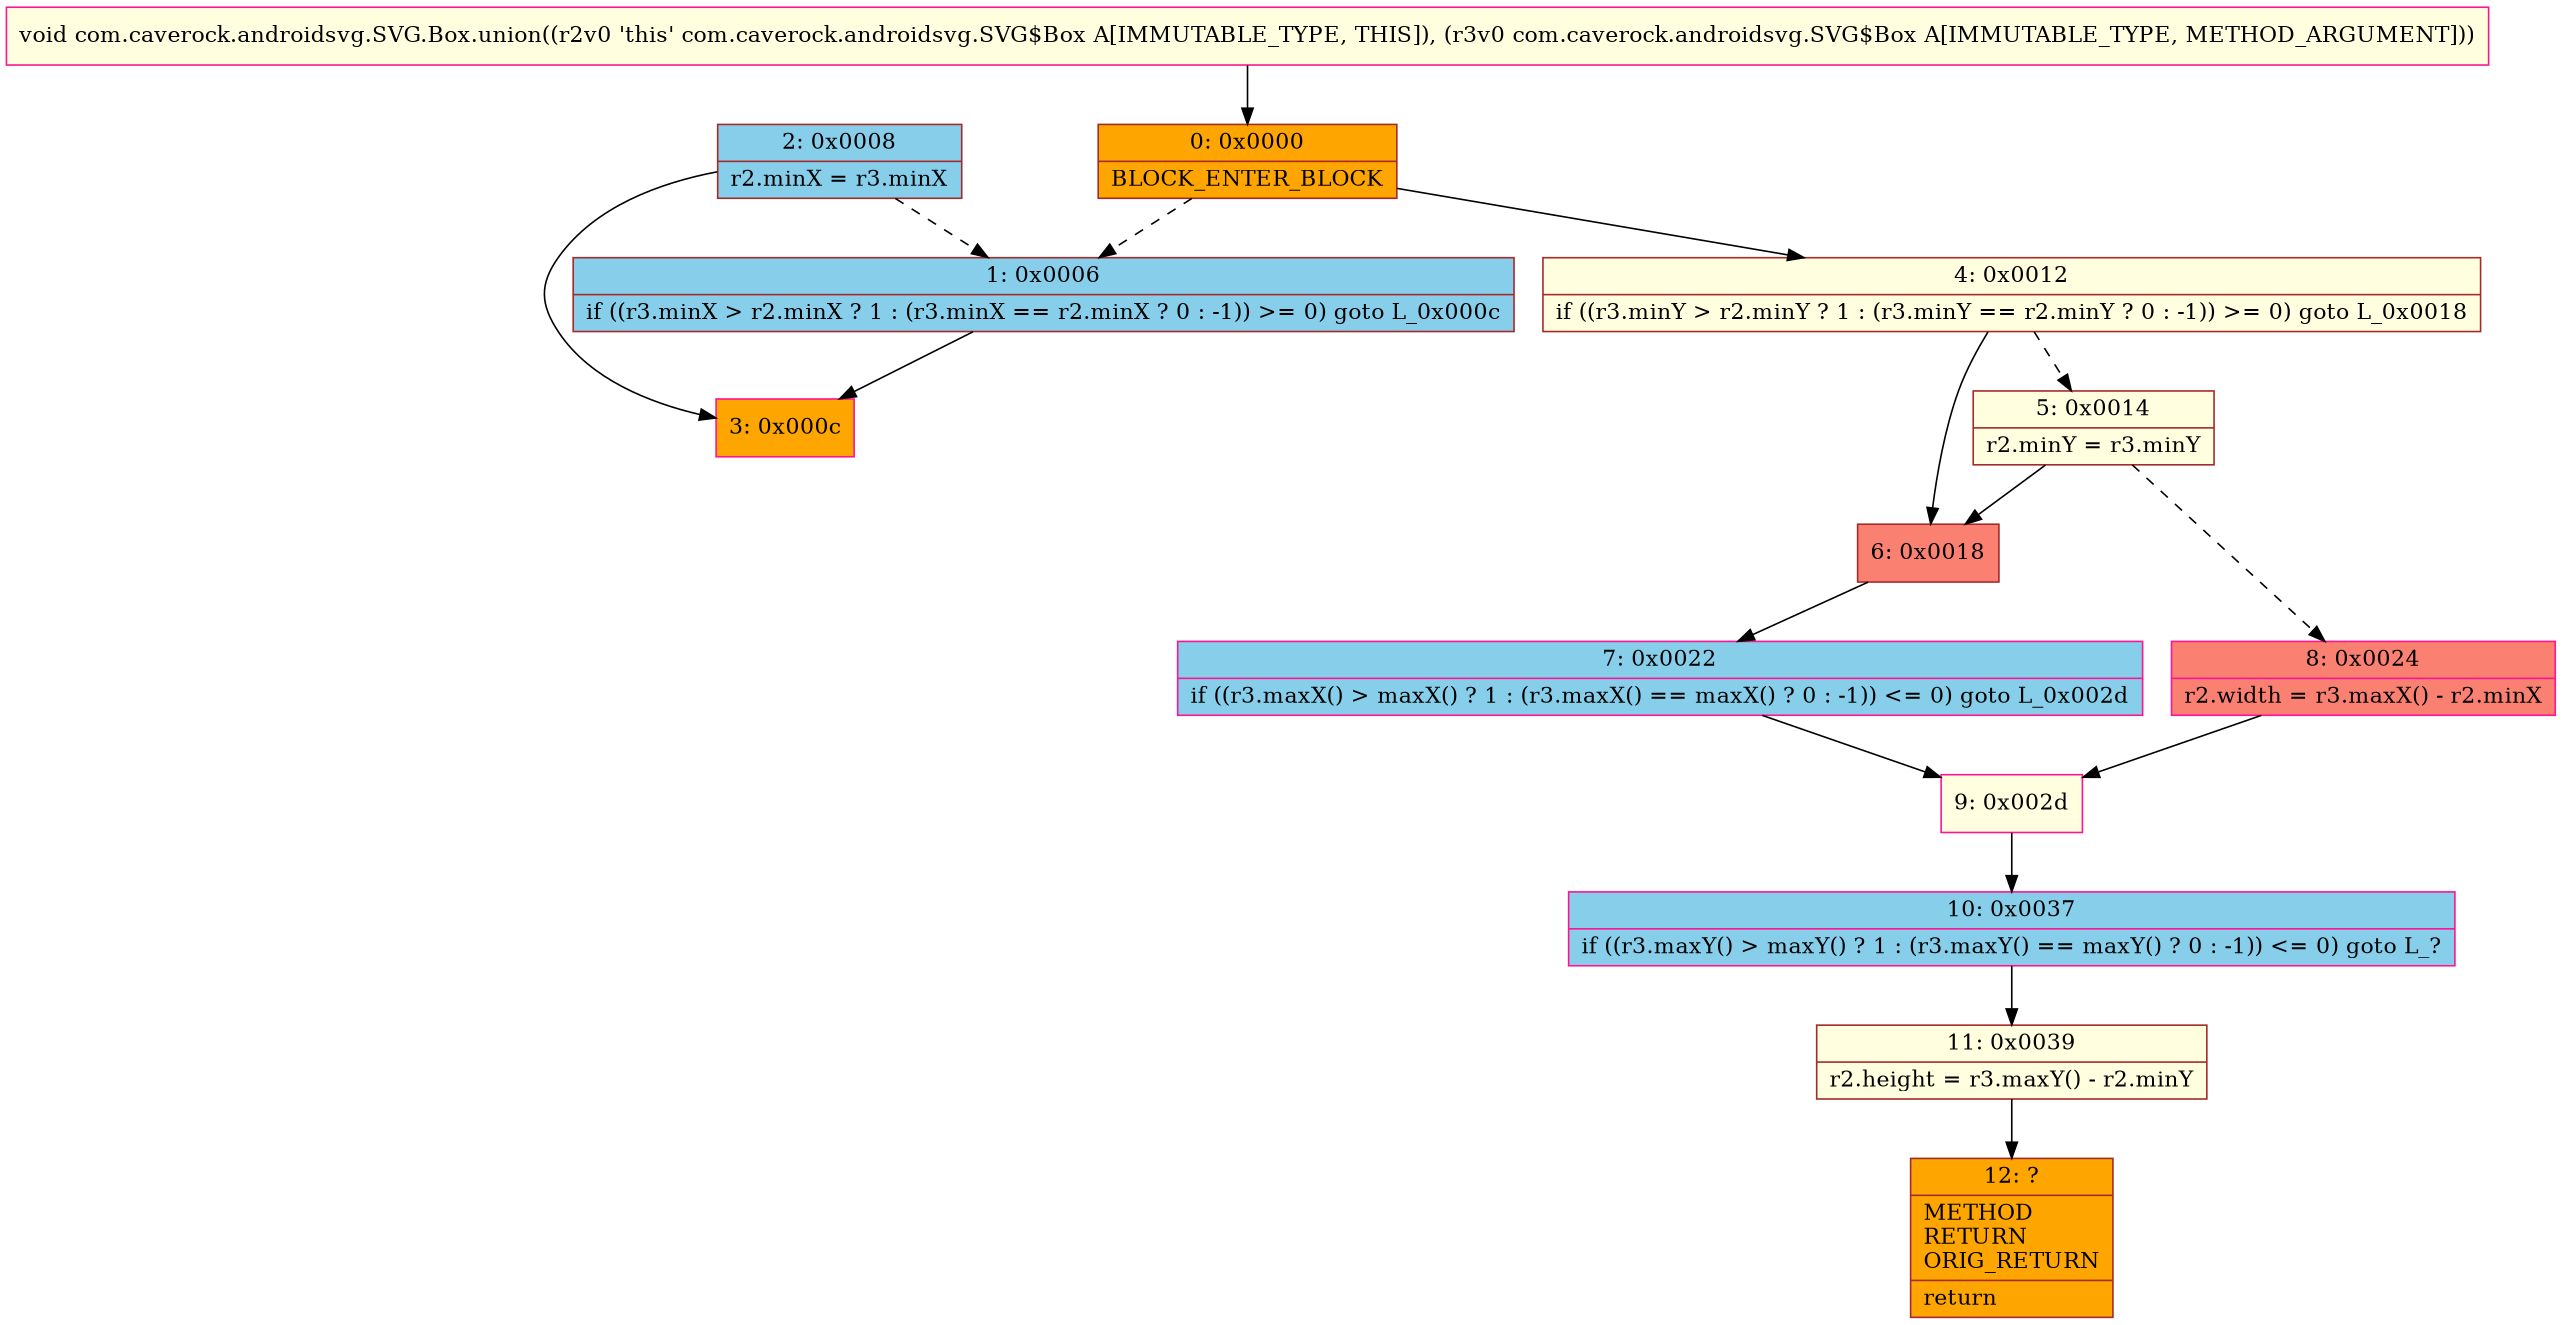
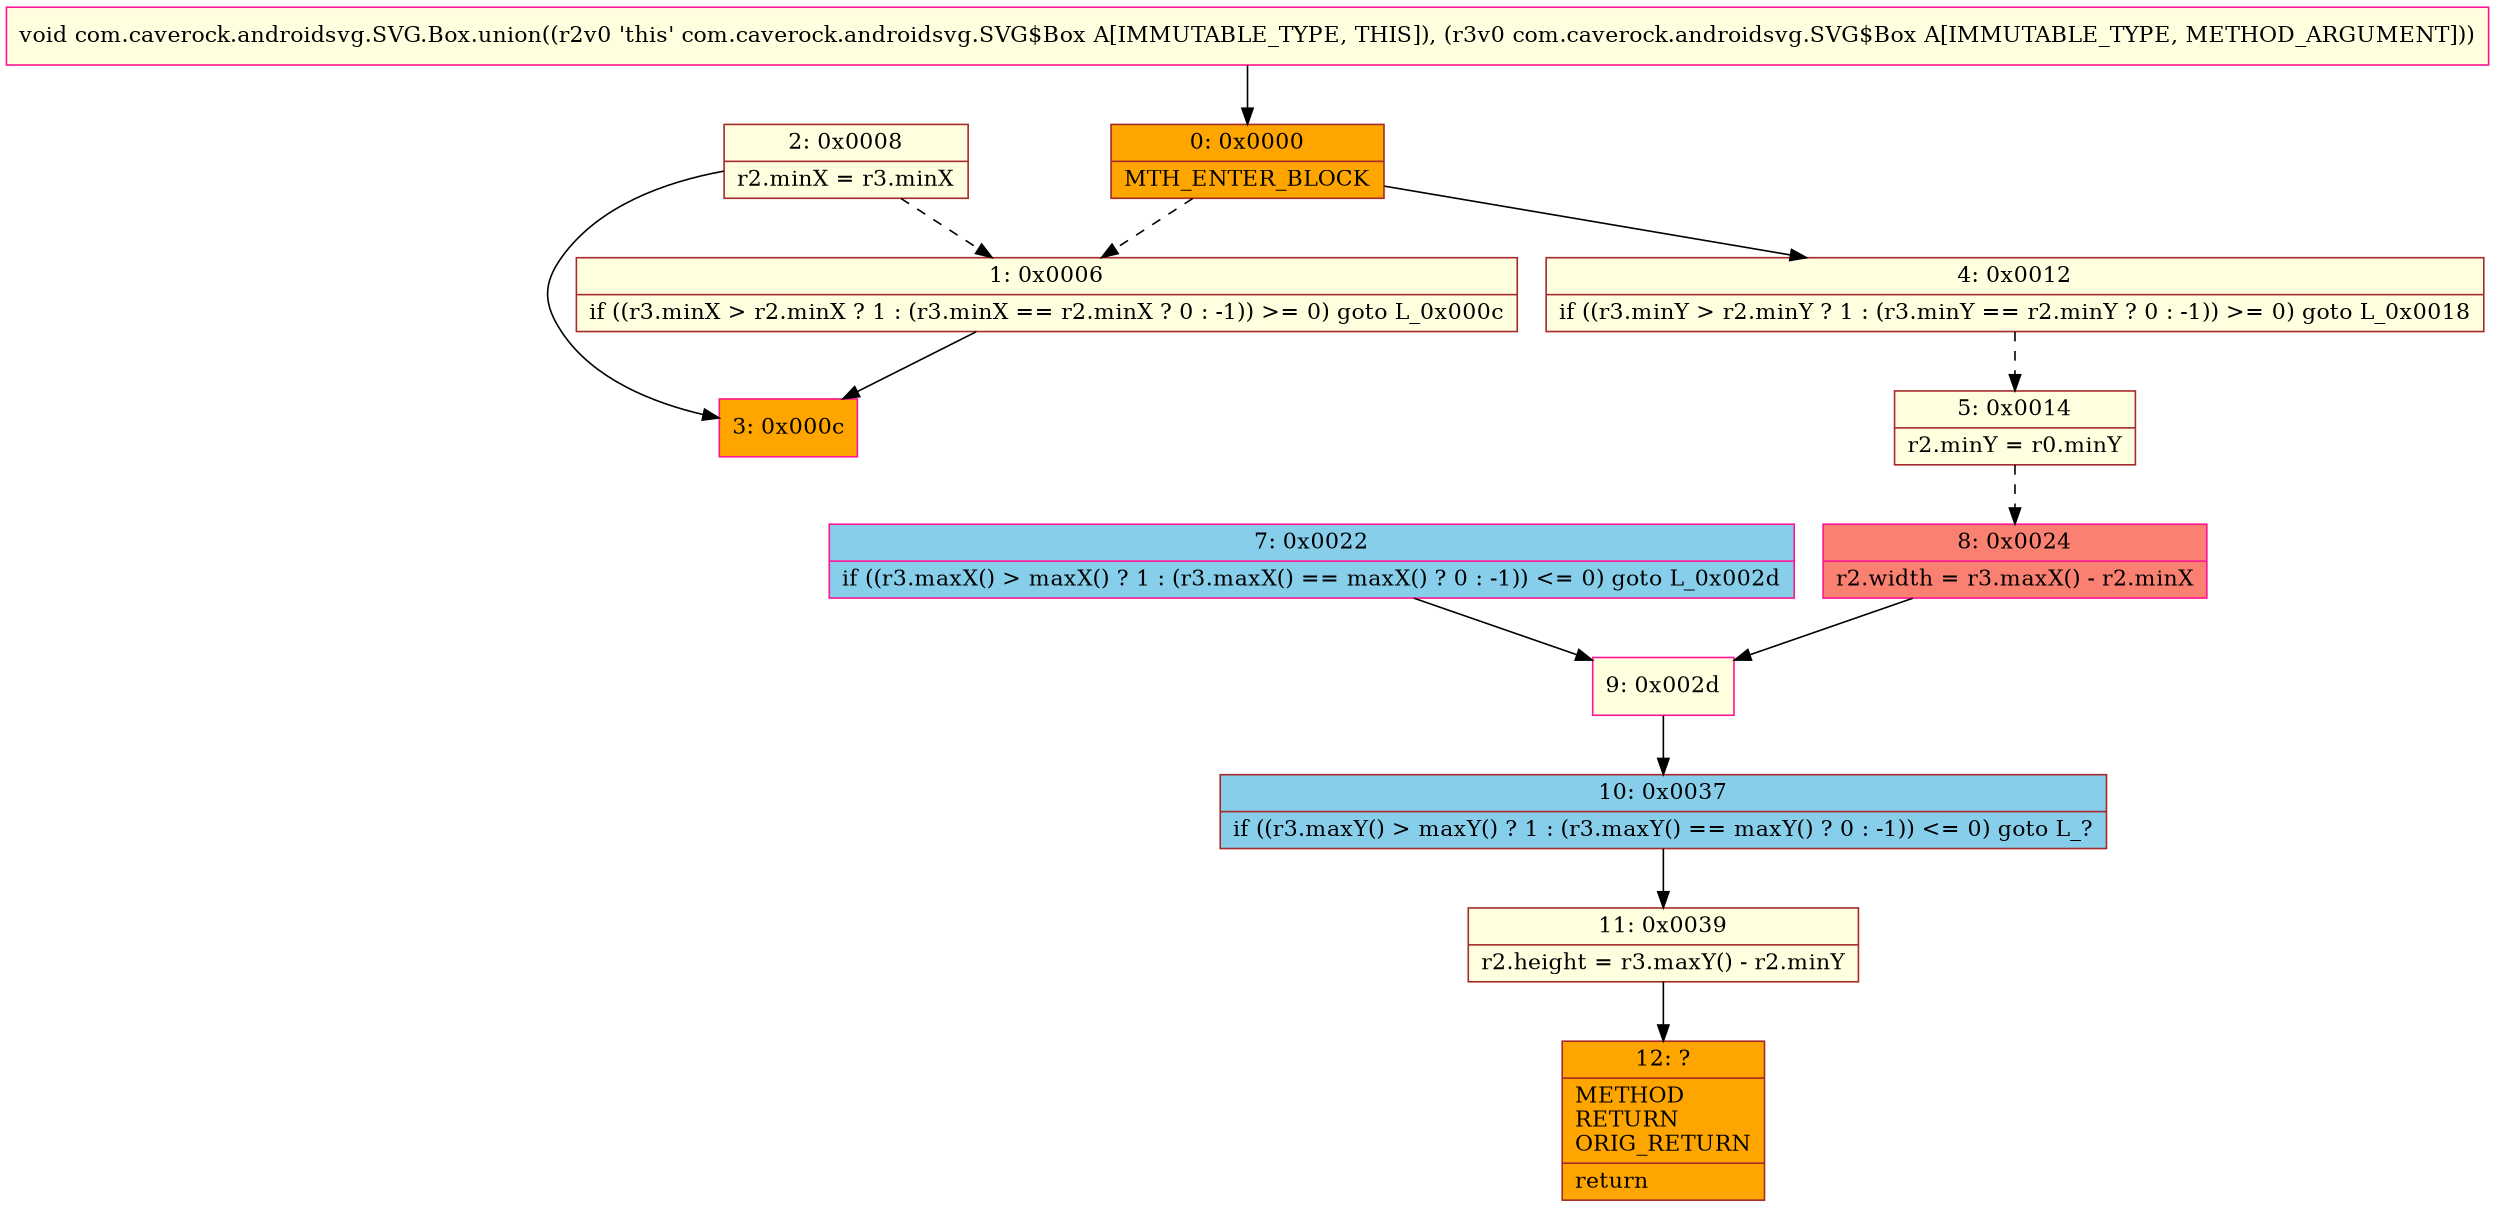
node "2: 0x0008": fillcolor skyblue -> lightyellow
node "0: 0x0000": text "BLOCK_ENTER_BLOCK" -> "MTH_ENTER_BLOCK"
node "1: 0x0006": fillcolor skyblue -> lightyellow
node "5: 0x0014": text "r2.minY = r3.minY" -> "r2.minY = r0.minY"
node "6: 0x0018": removed
node "10: 0x0037": color deeppink -> brown
